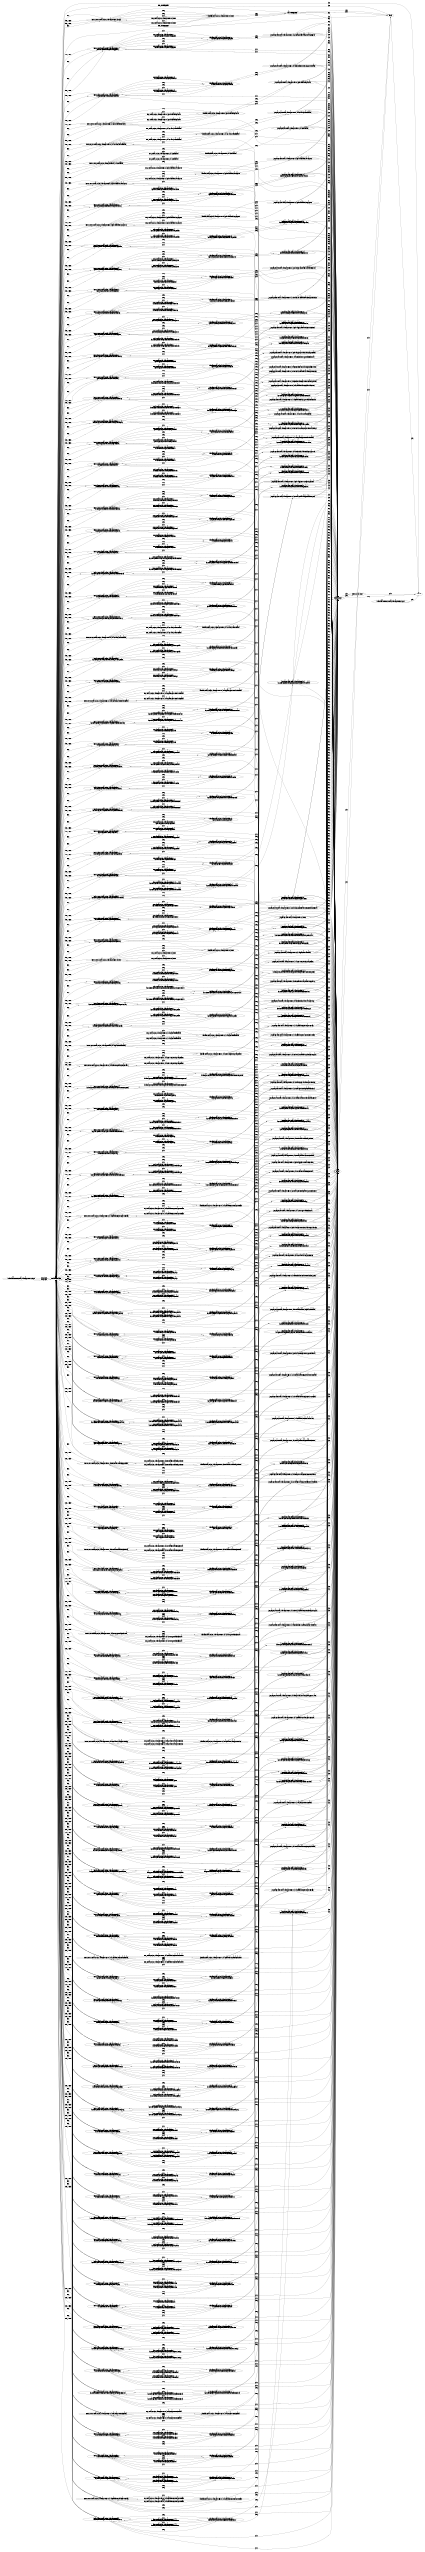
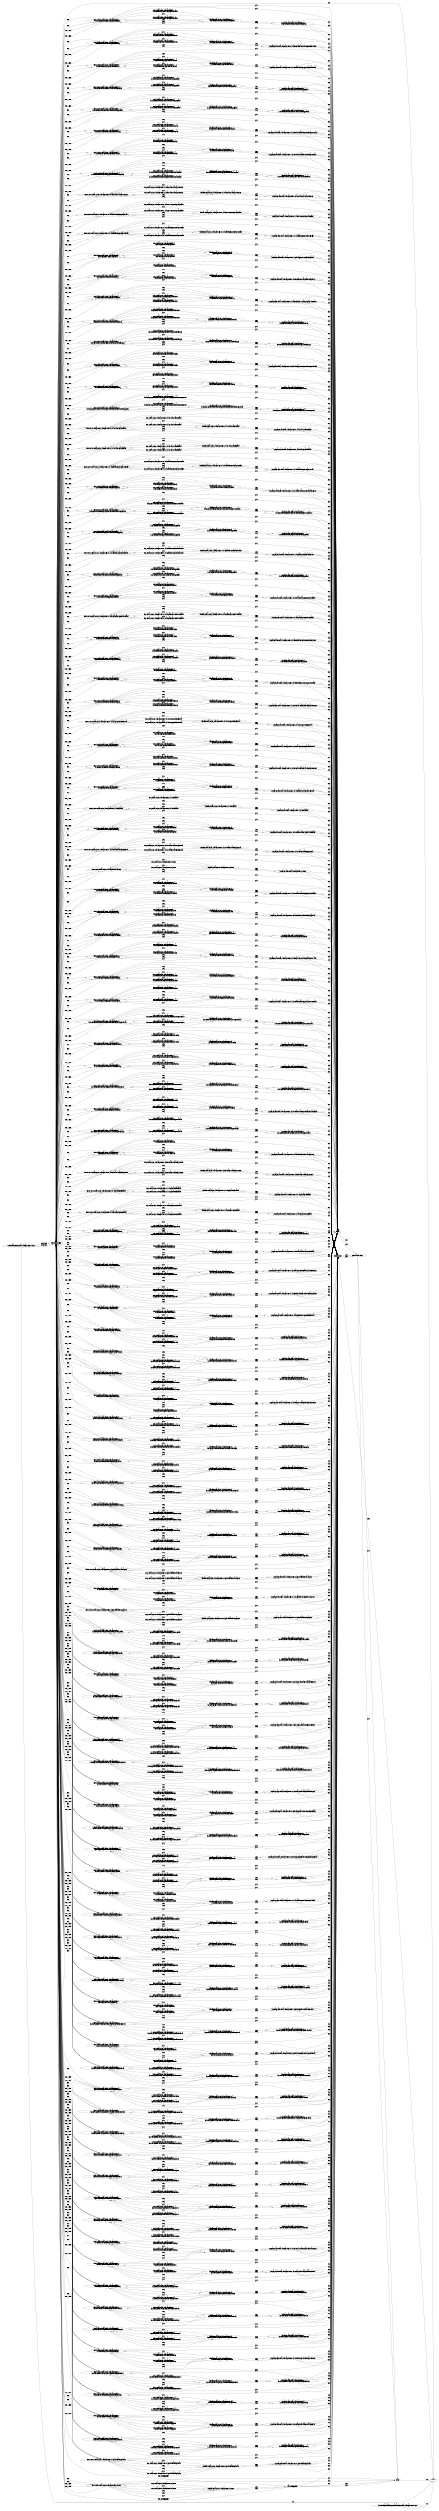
edge "(Return,switch (input))" -> "1000100": now "(MethodParameterIn,media::VideoCaptureError input)" -> "1000100"
node "(MethodParameterOut,media::VideoCaptureError input)": label "(MethodParameterOut,media::VideoCaptureError input)" -> "(DeviceDelegateFailedToOpenCameraDevice,media::VideoCaptureError input)"
